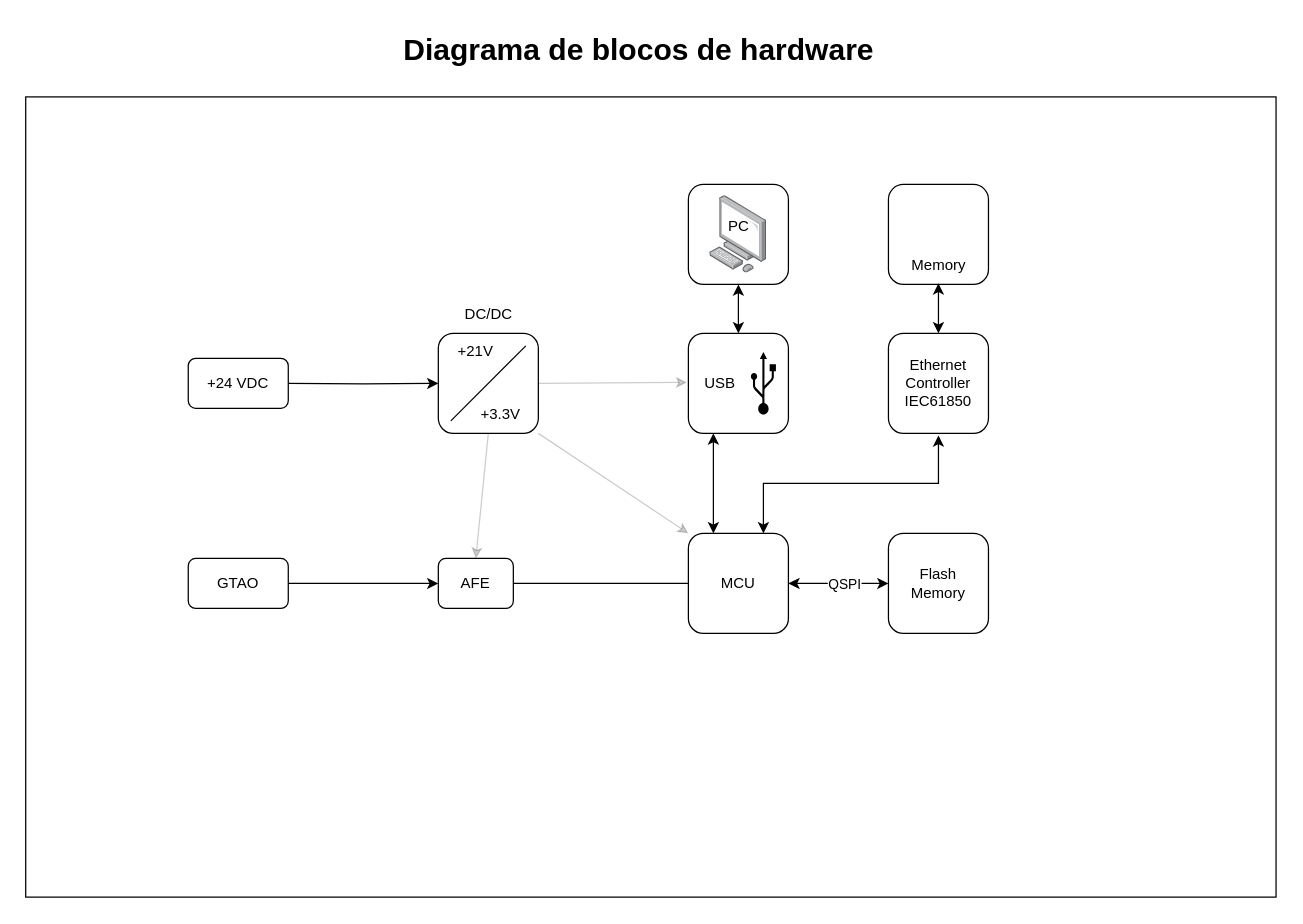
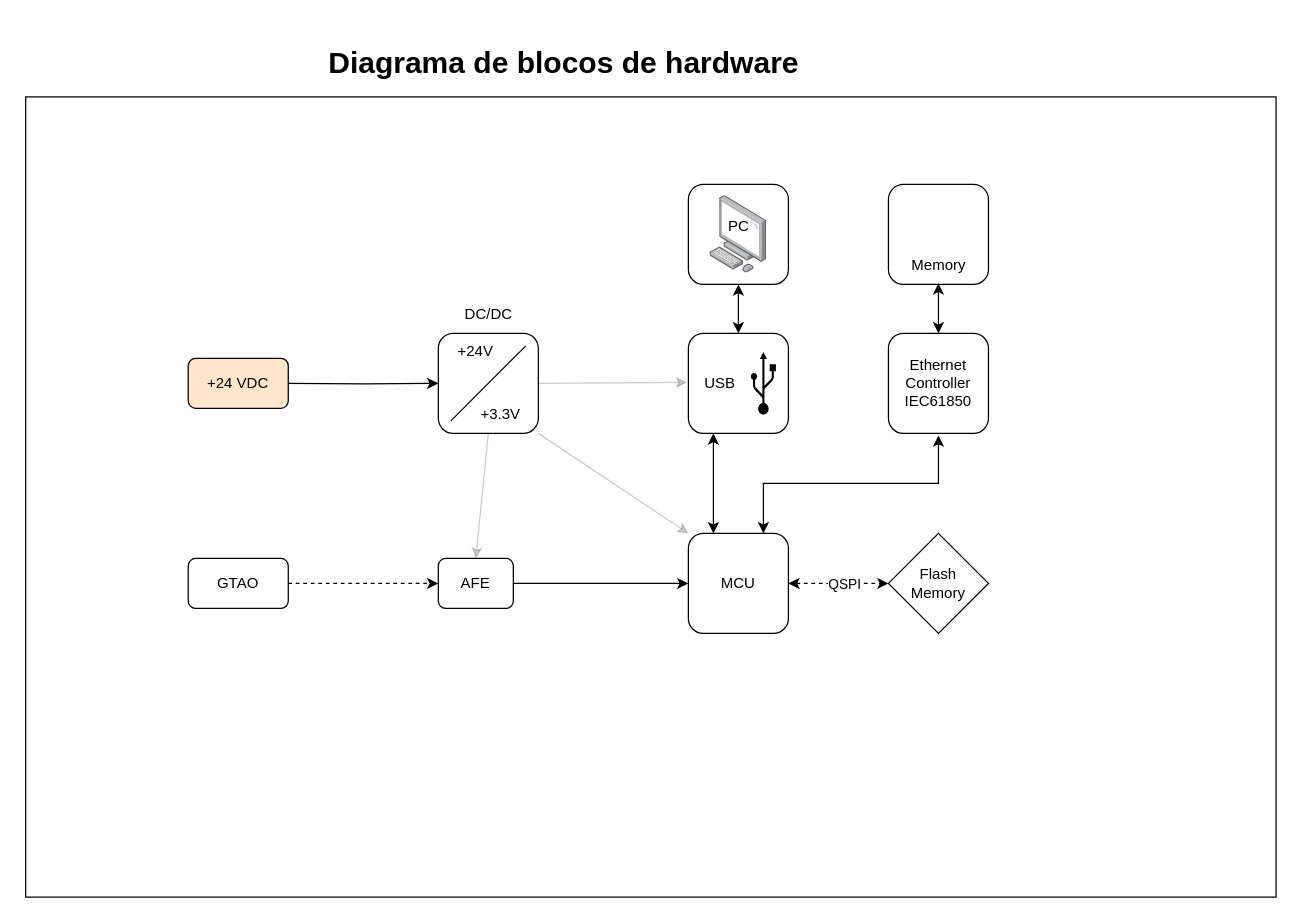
node "Diagrama de blocos de hardware": moved (638, 51) -> (563, 63)
node "+21V": label "+21V" -> "+24V"
node "+24 VDC": fillcolor #ffffff -> #ffe6cc
edge "GTAO" -> "AFE": style solid -> dashed
edge "AFE" -- "MCU": arrowhead none -> classic
edge "MCU" -- "Flash Memory": style solid -> dashed
node "Flash Memory": shape rounded rectangle -> diamond
